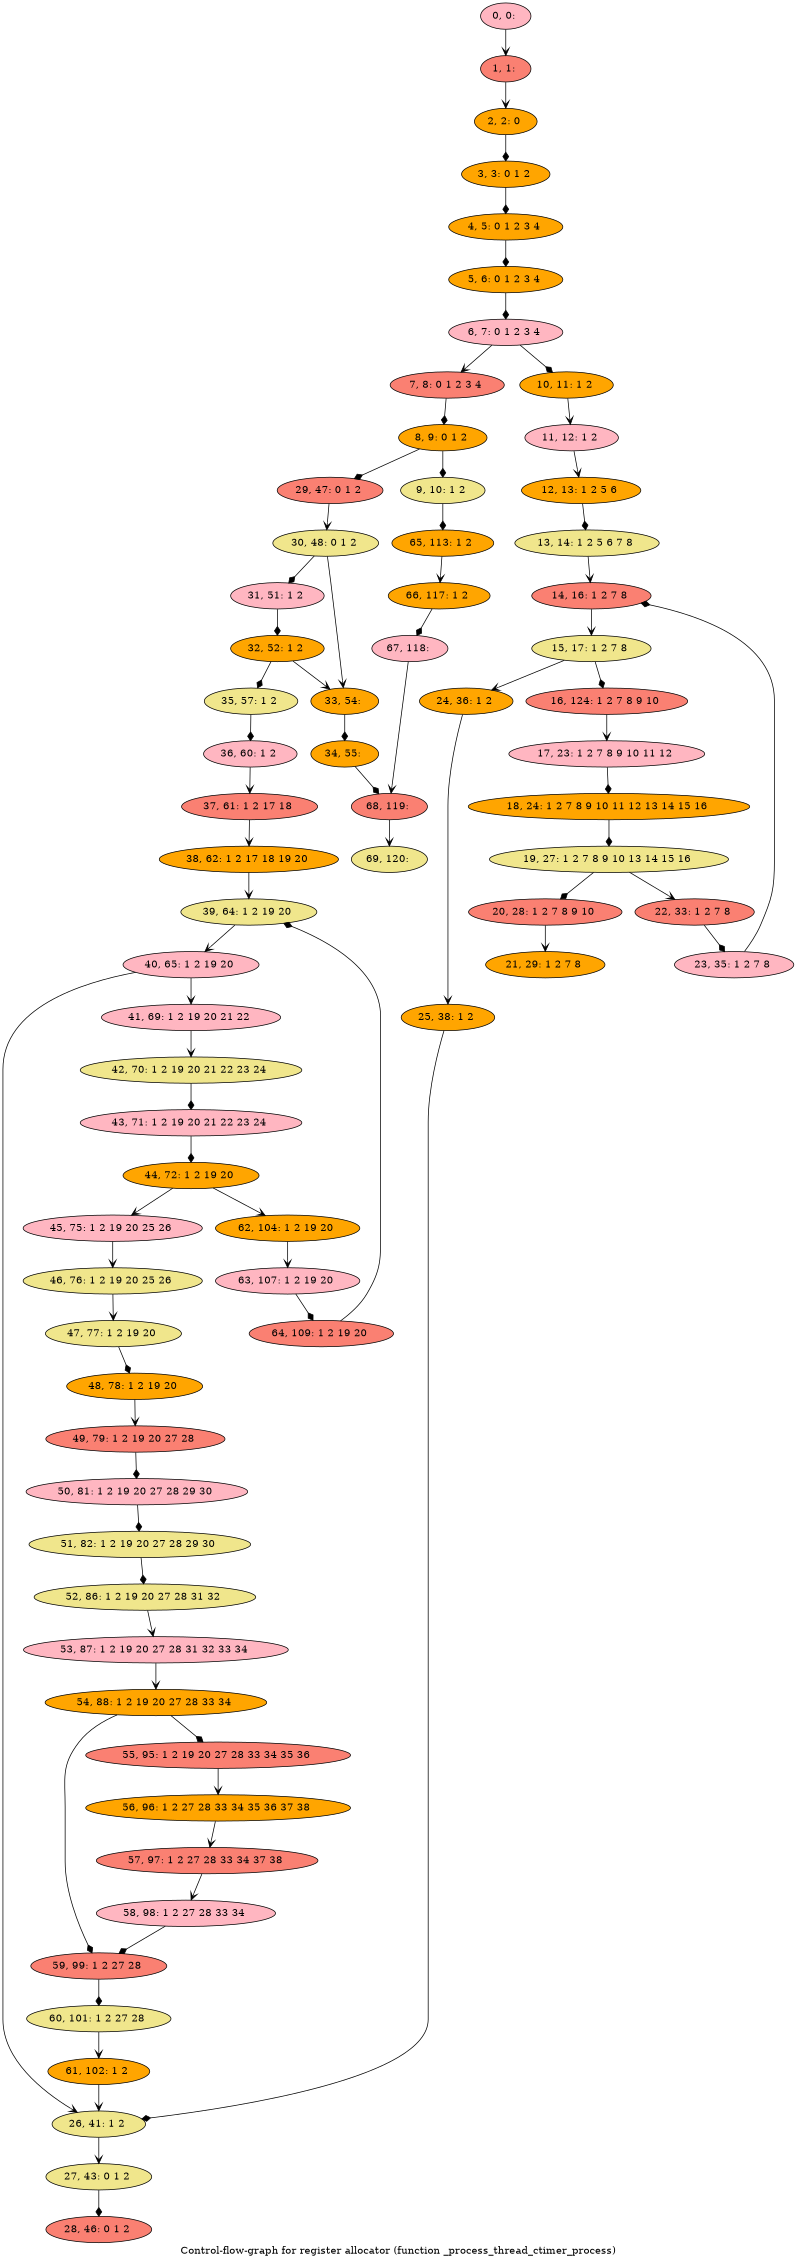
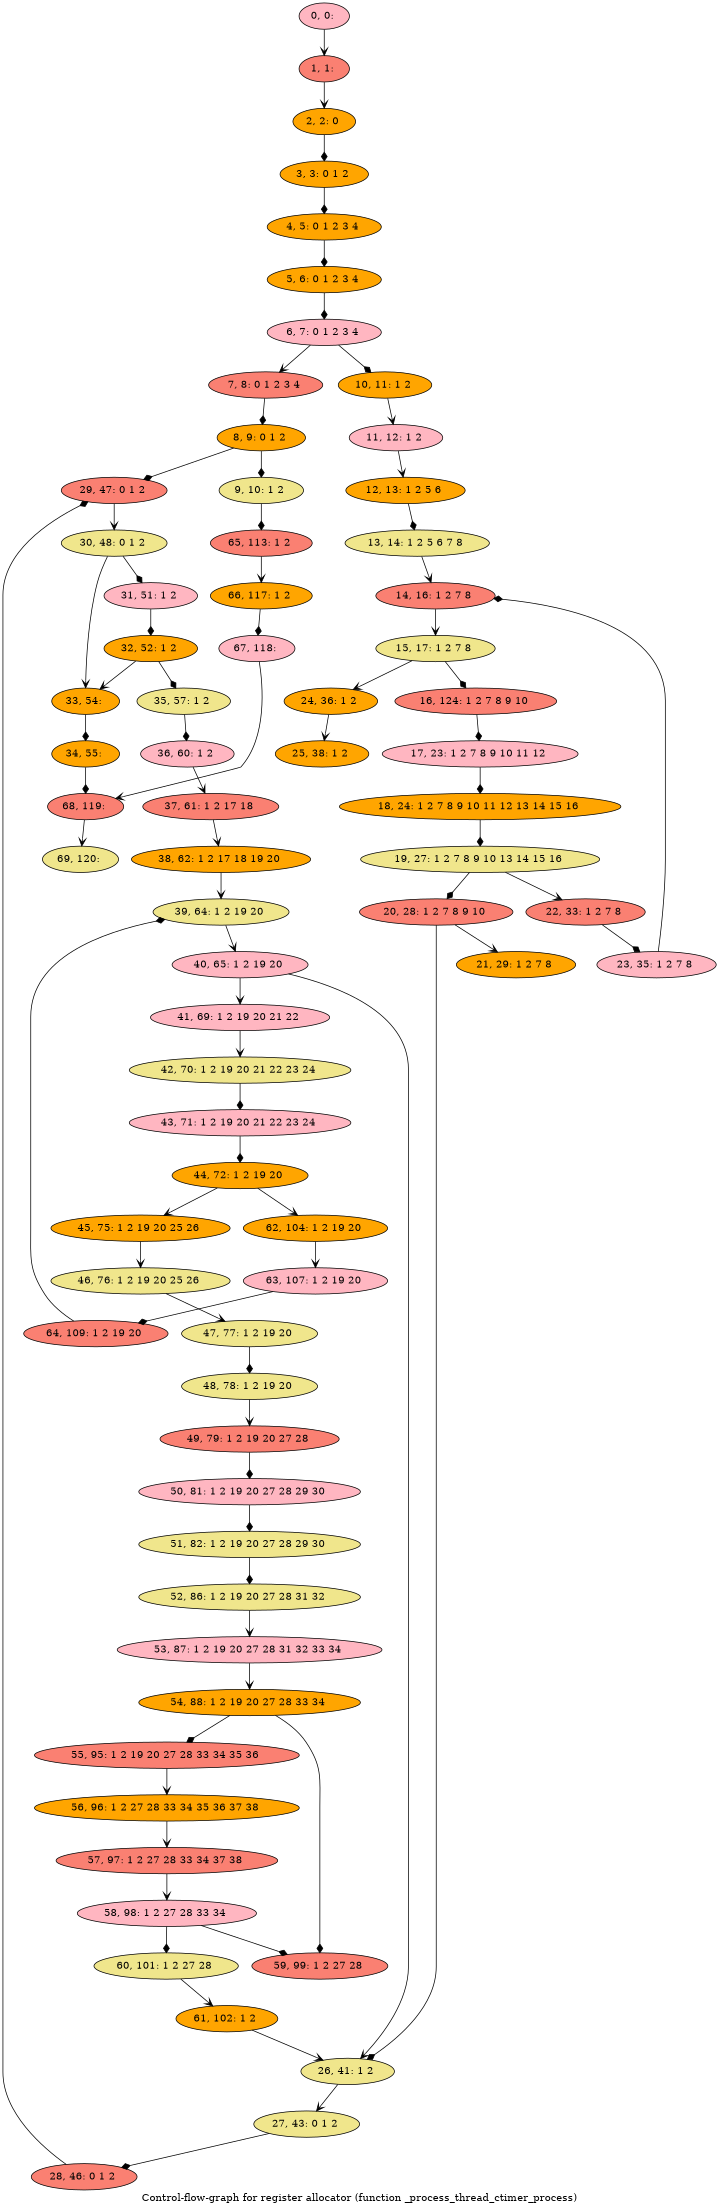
node "65, 113: 1 2": fillcolor orange -> salmon
edge "16, 124: 1 2 7 8 9 10" -> "17, 23: 1 2 7 8 9 10 11 12": arrowhead vee -> diamond
node "45, 75: 1 2 19 20 25 26": fillcolor lightpink -> orange
edge "28, 46: 0 1 2" -> "29, 47: 0 1 2": added
node "48, 78: 1 2 19 20": fillcolor orange -> khaki
edge "25, 38: 1 2" -> "26, 41: 1 2": now "20, 28: 1 2 7 8 9 10" -> "26, 41: 1 2"
edge "59, 99: 1 2 27 28" -> "60, 101: 1 2 27 28": now "58, 98: 1 2 27 28 33 34" -> "60, 101: 1 2 27 28"
